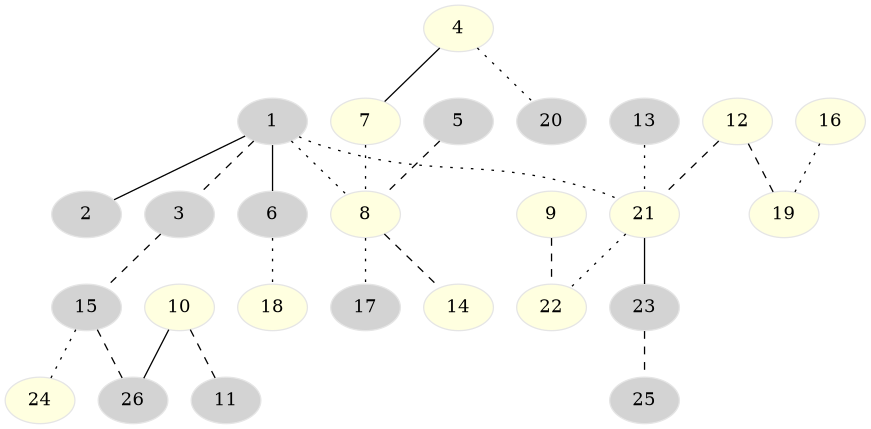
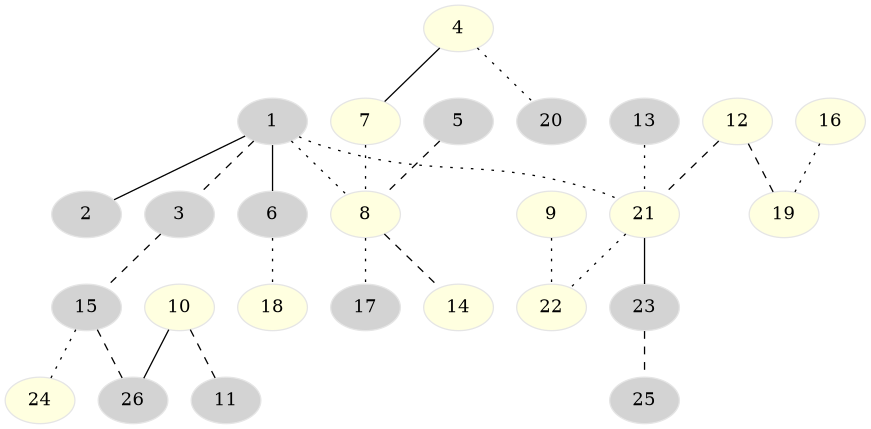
edge "9" -- "22": style dashed -> dotted
